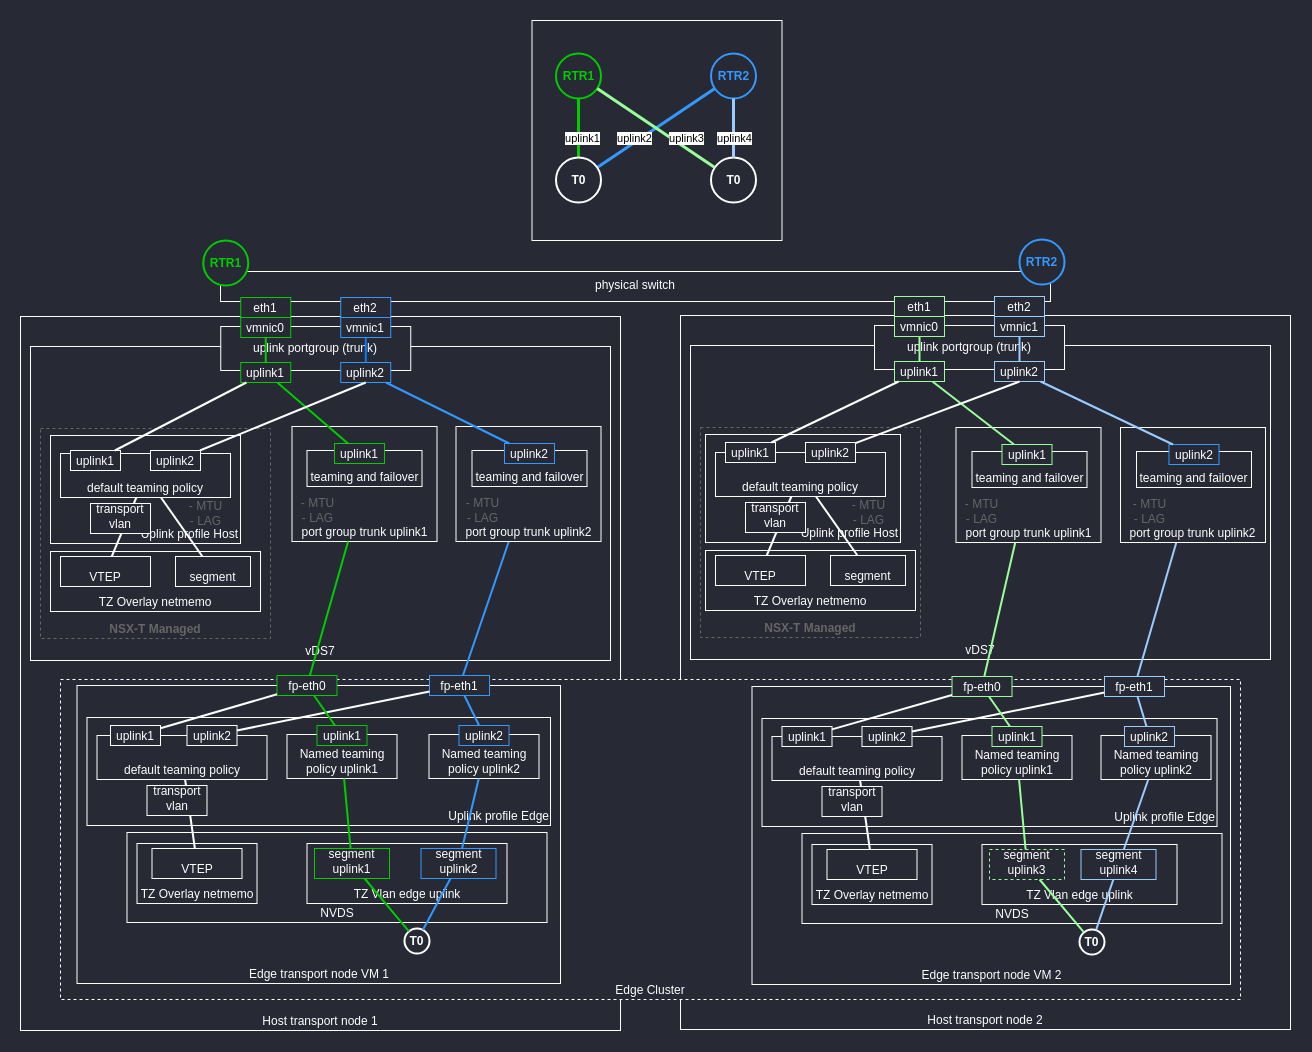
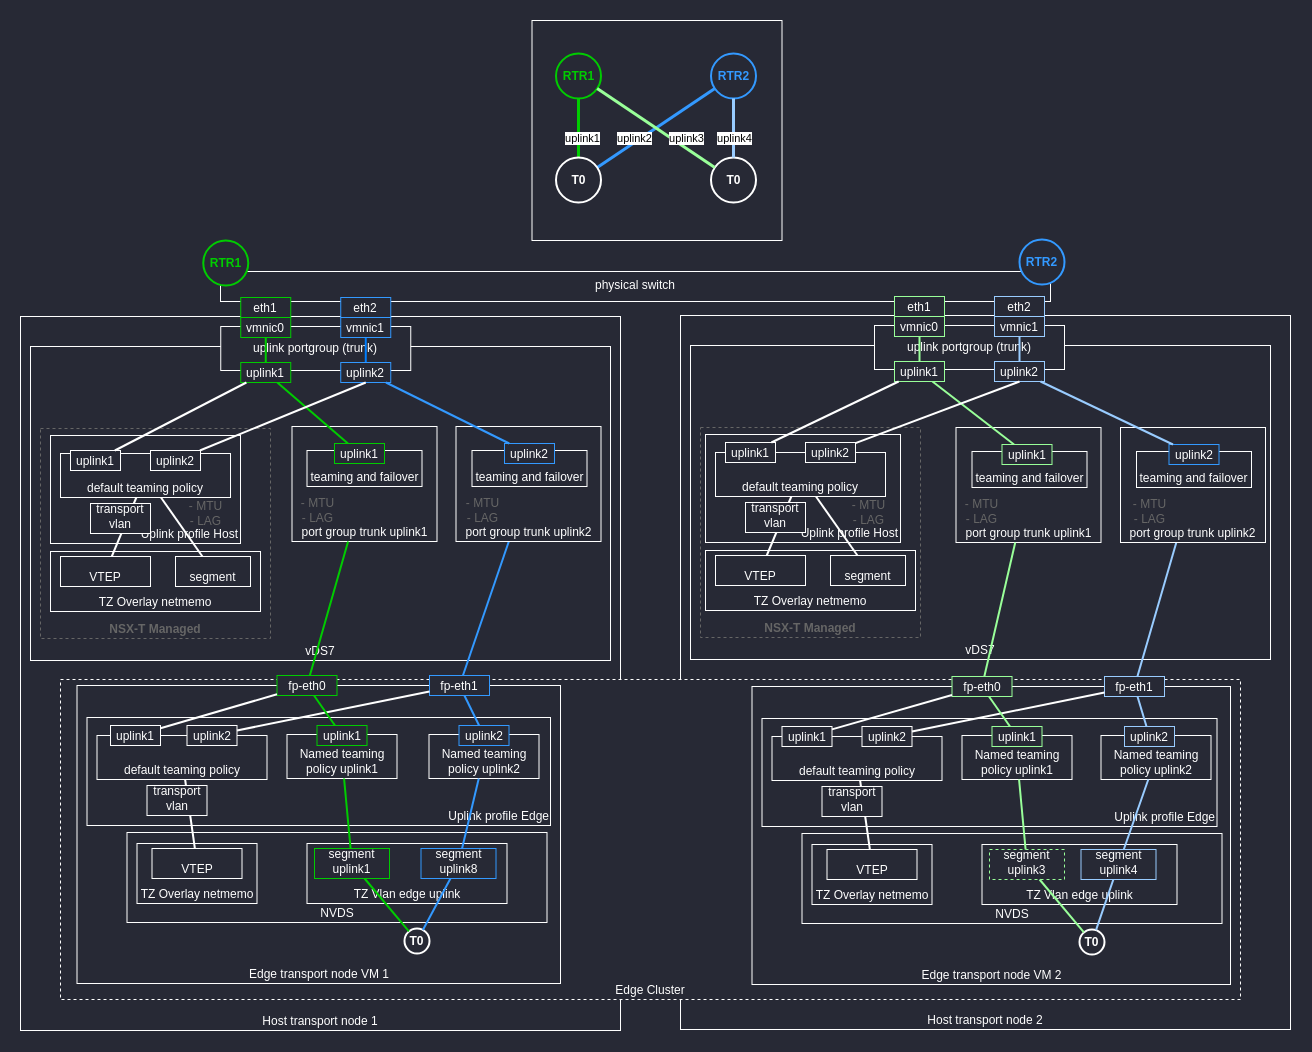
node "segment uplink2": label "segment uplink2" -> "segment uplink8"
